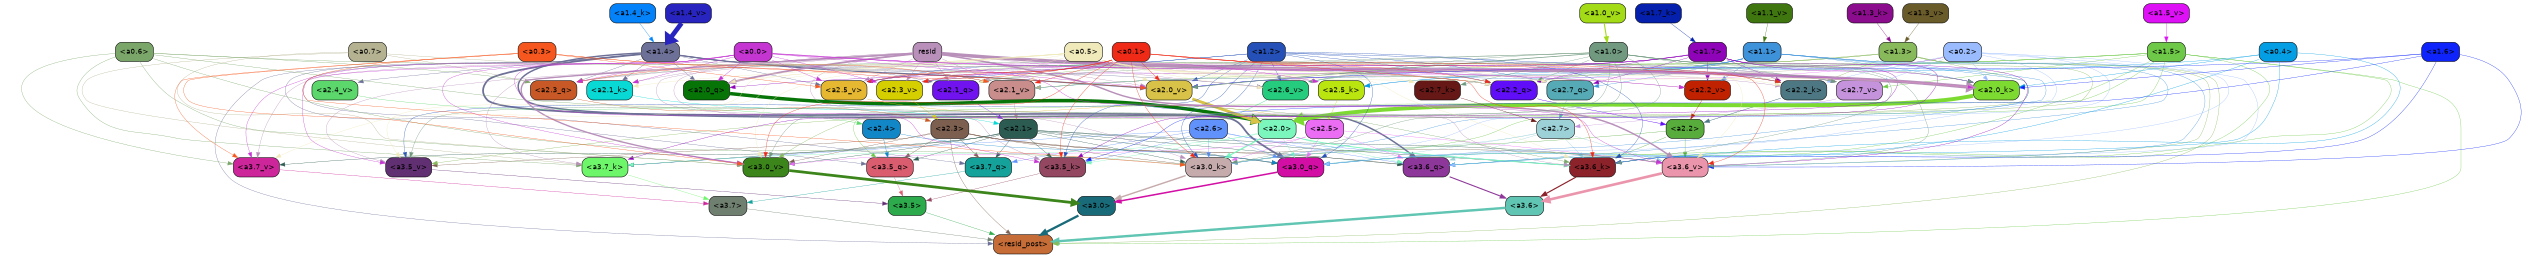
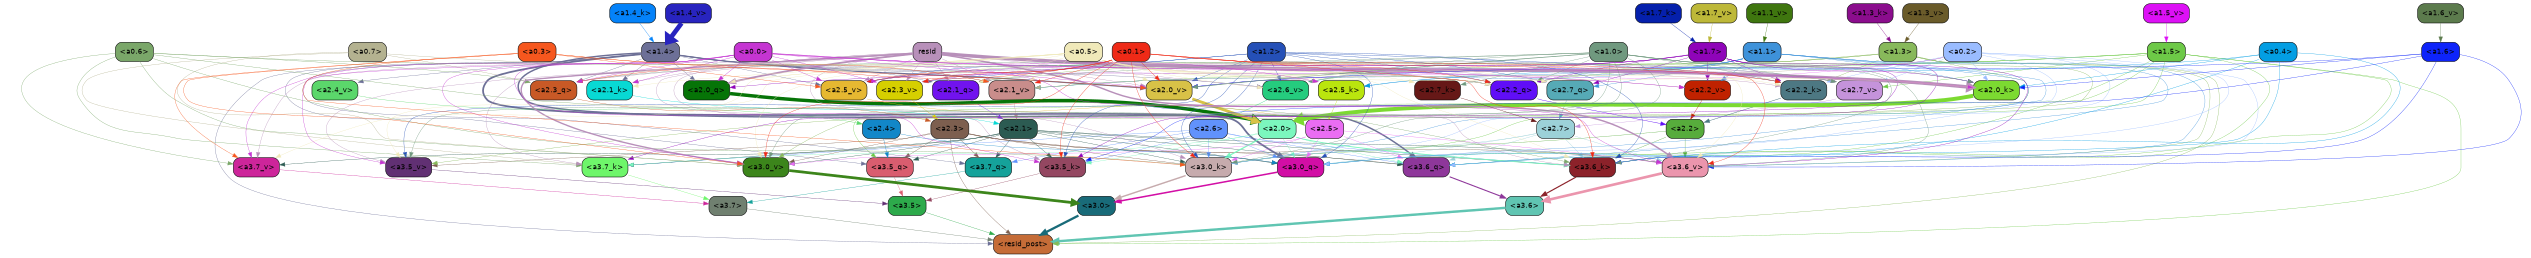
node "<a1.0_v>": removed
node "<a1.7_v>": added
node "<a1.6_v>": added
